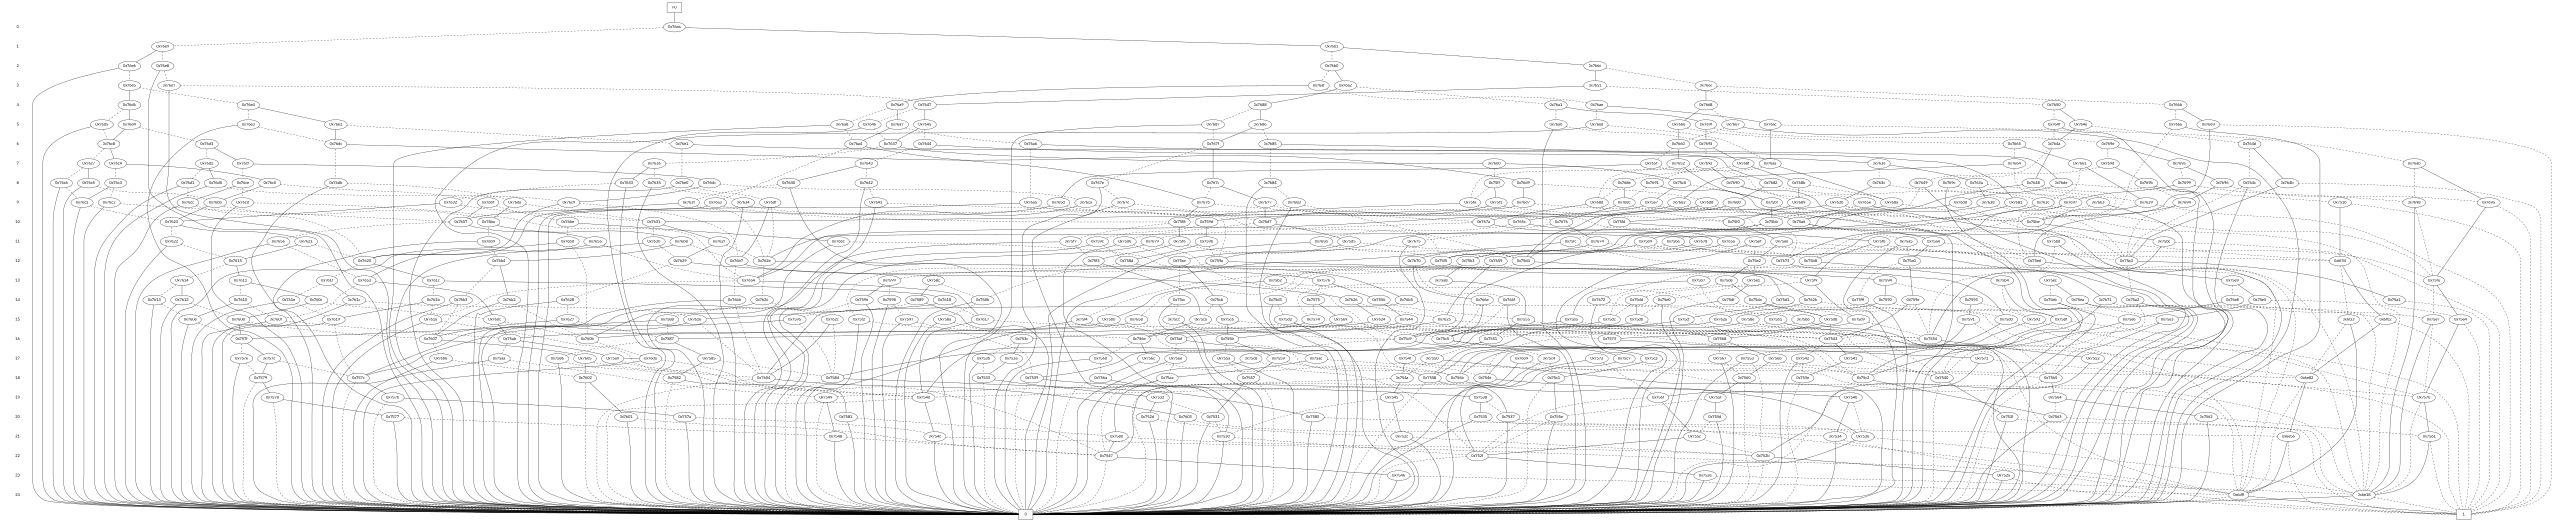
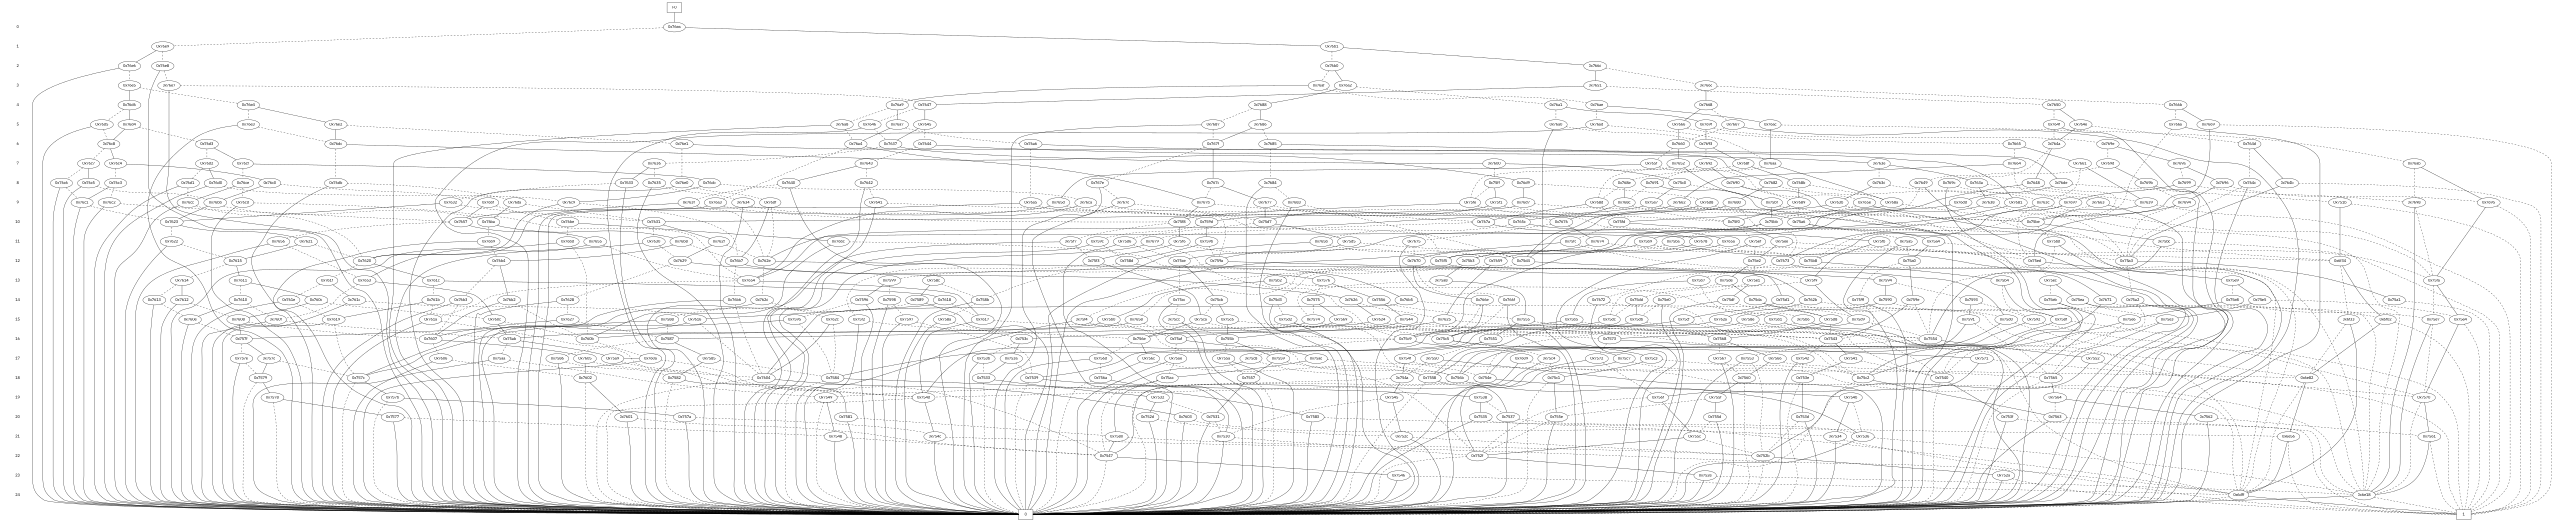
node "0x753d": added
